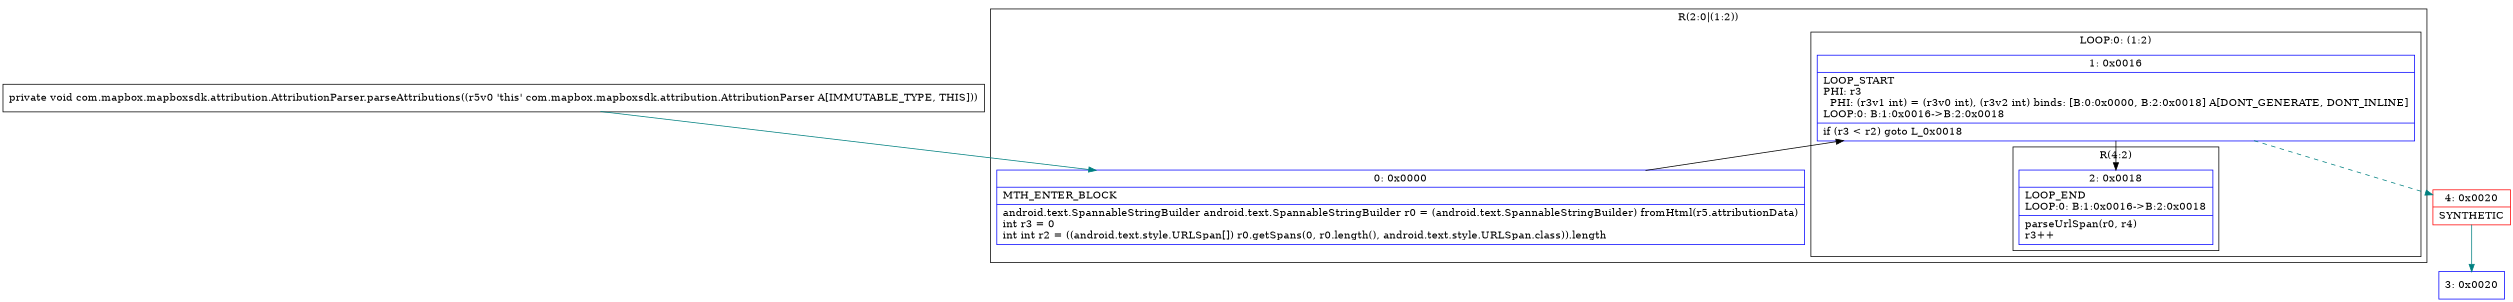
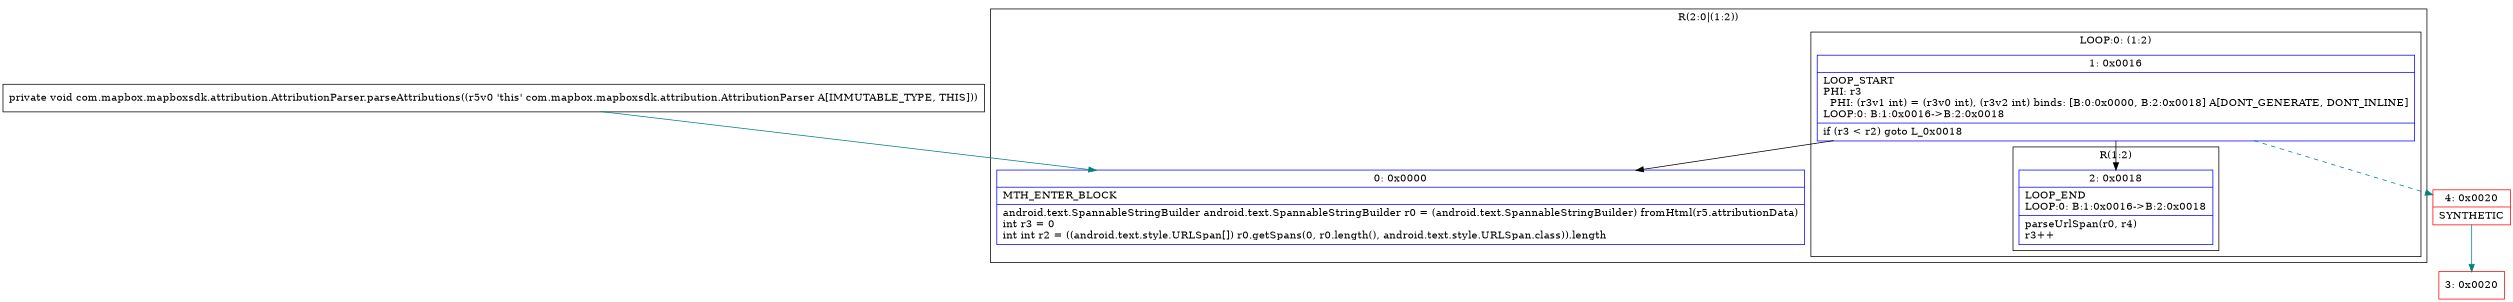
edge "0: 0x0000" -> "1: 0x0016": reversed
cluster "R(4:2)": label "R(4:2)" -> "R(1:2)"
node "3: 0x0020": color blue -> red
